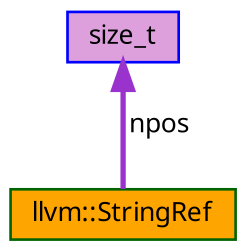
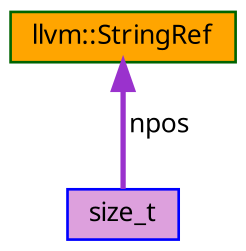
edge "llvm::StringRef" -> "size_t": reversed
